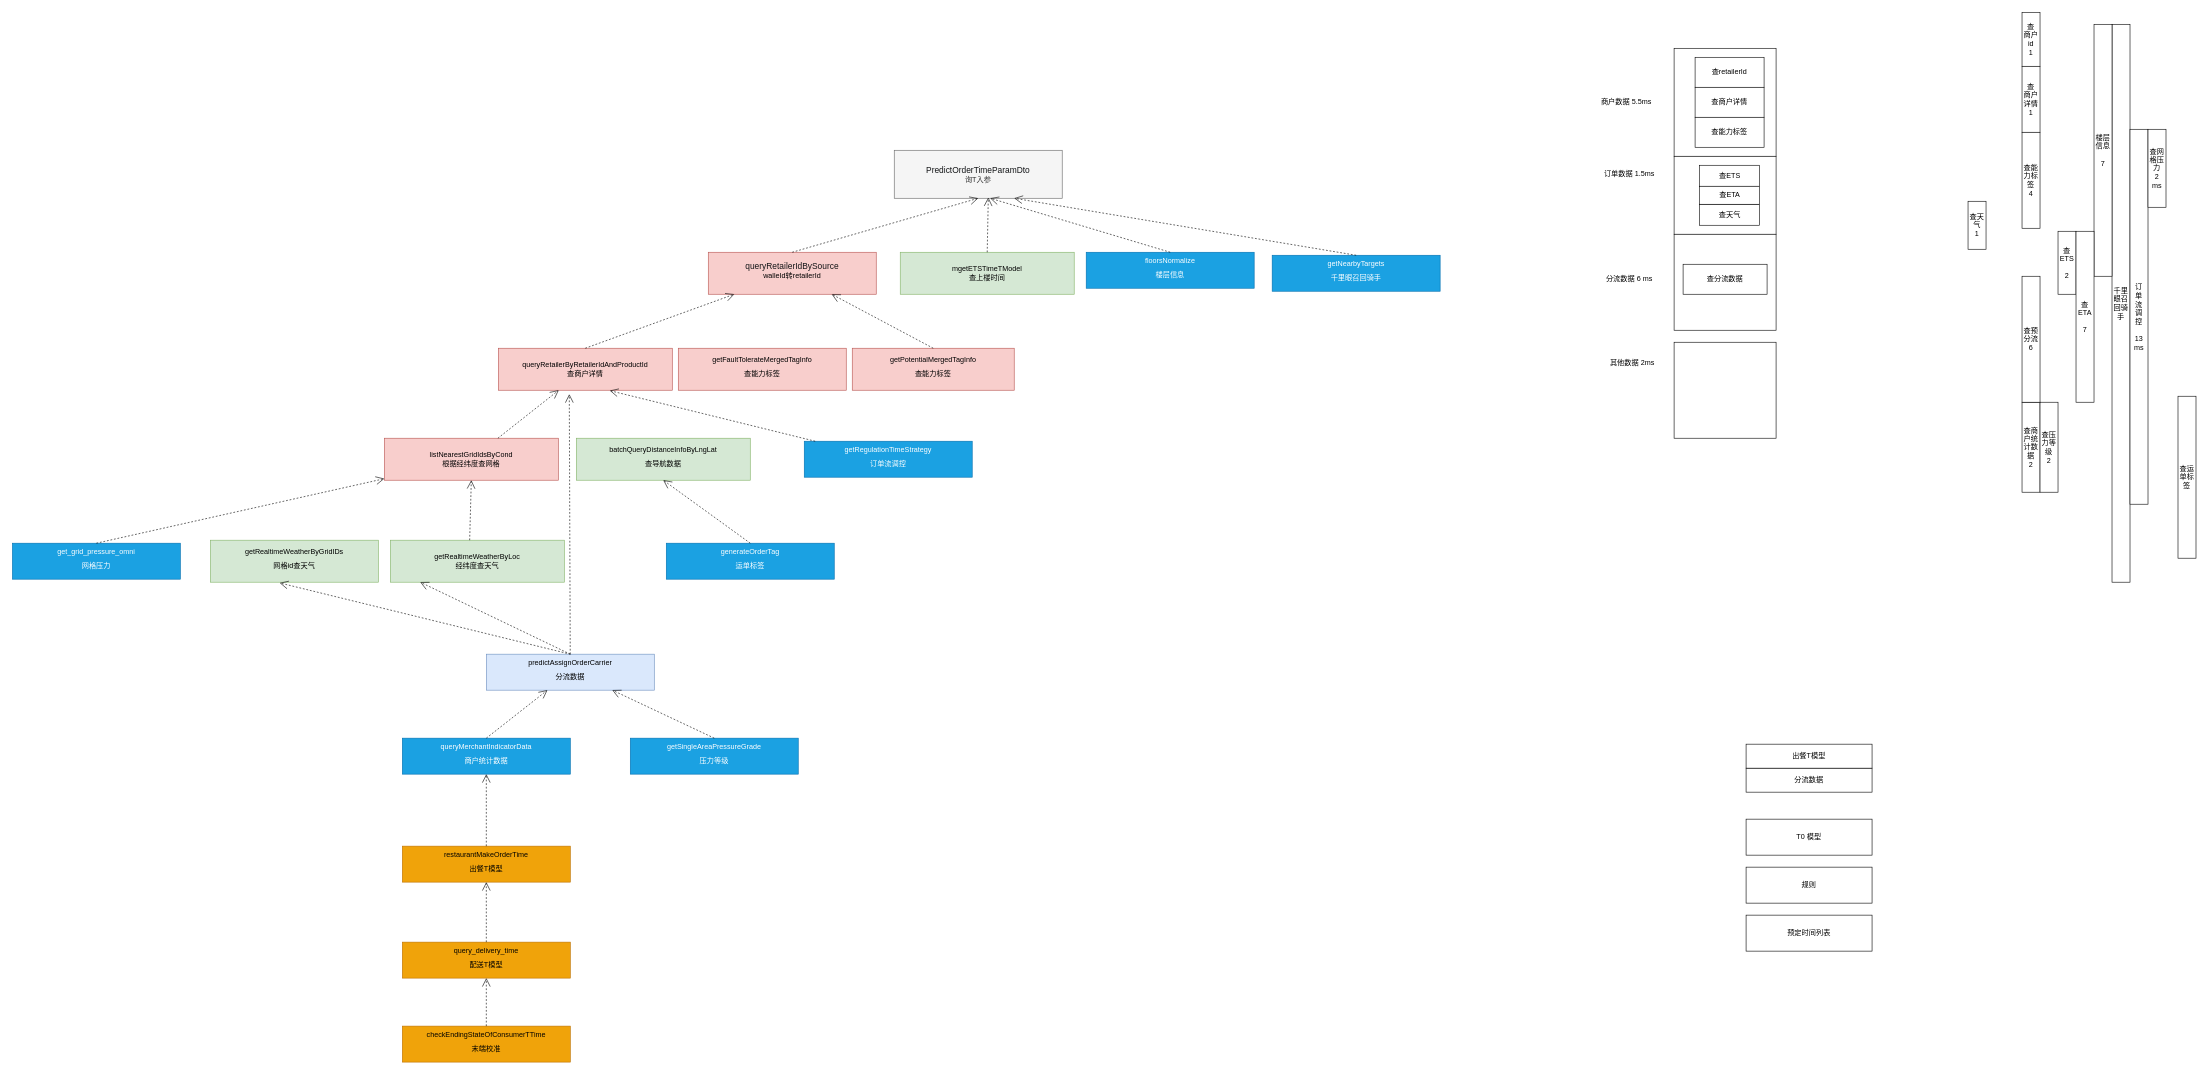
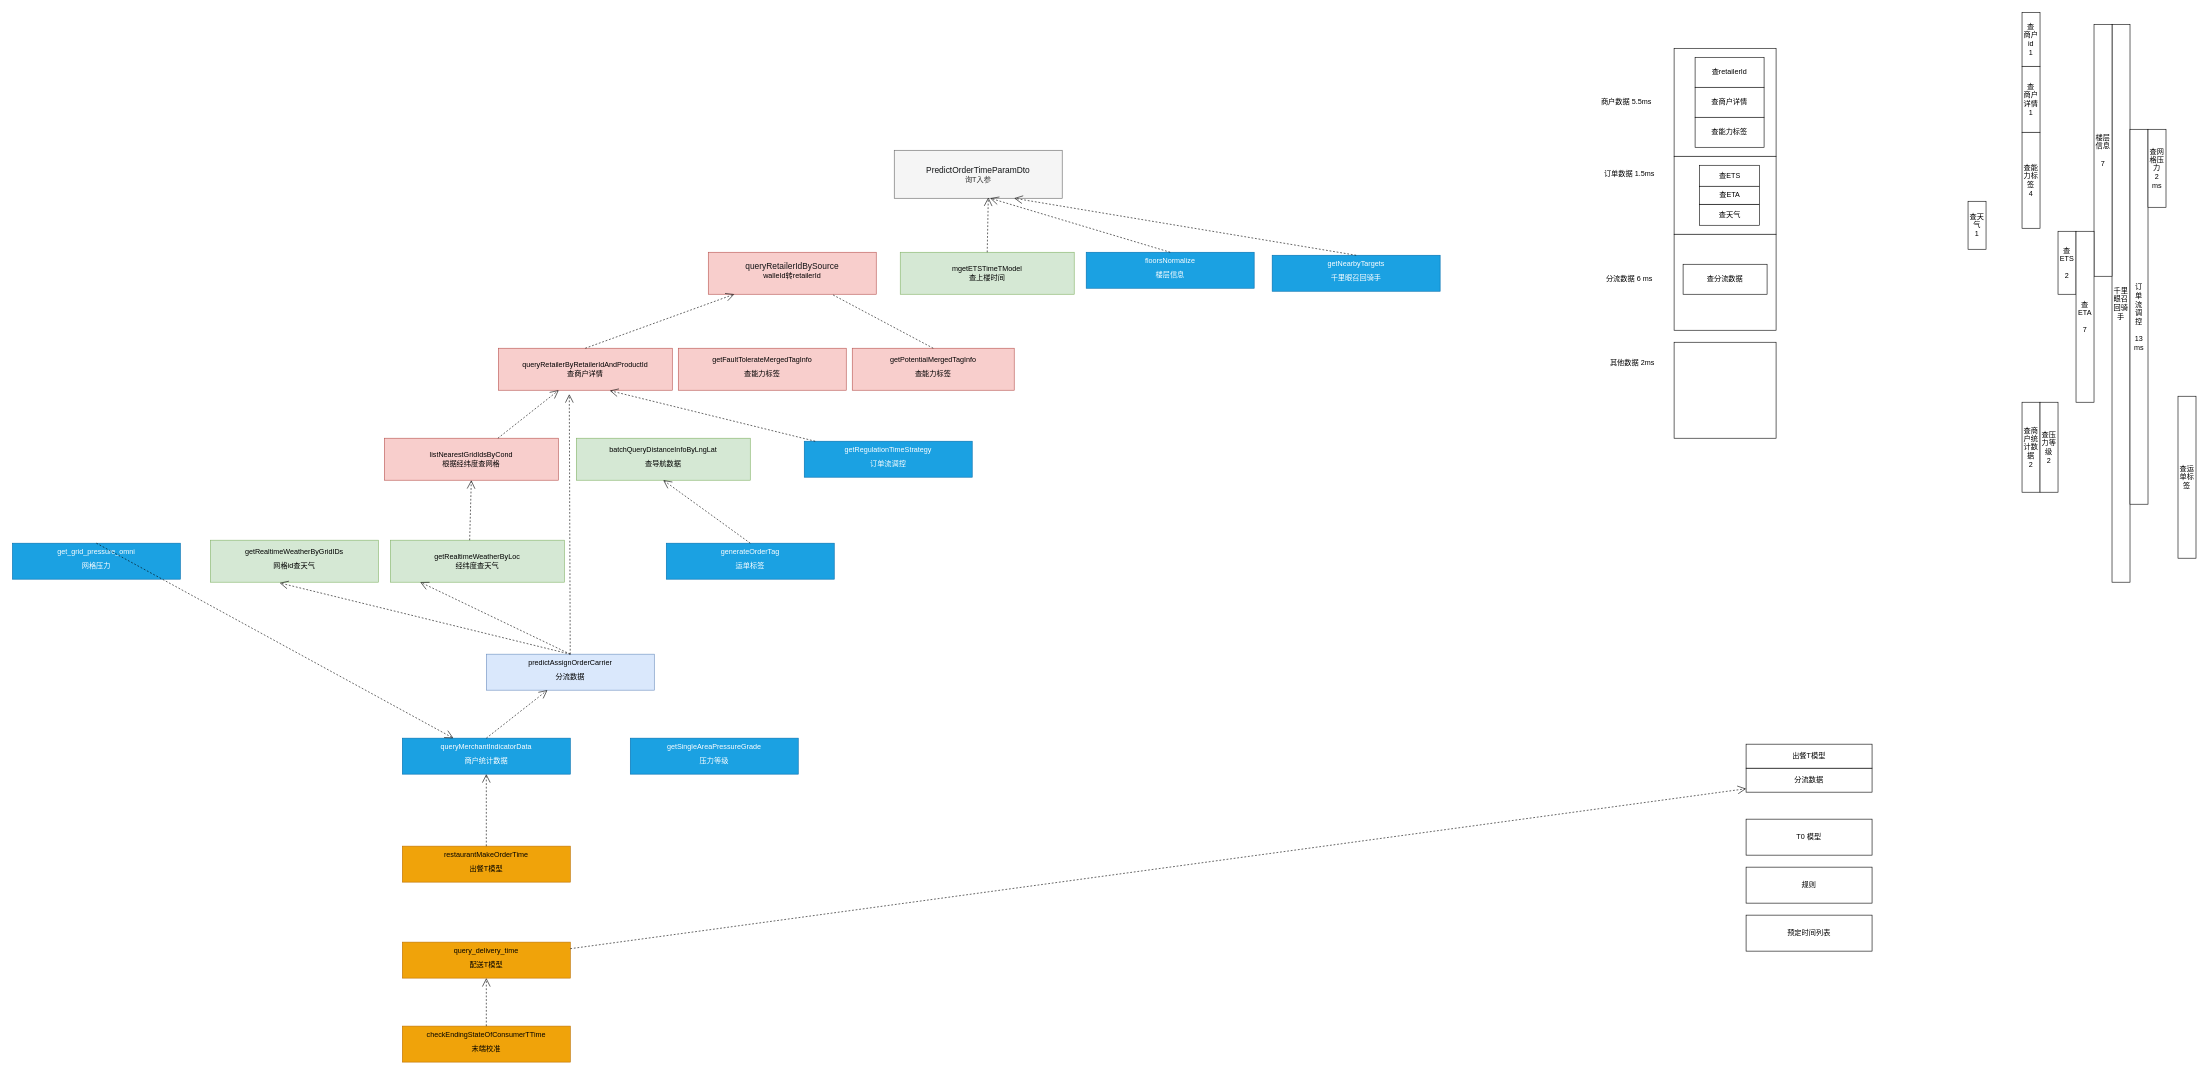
edge "queryRetailerIdBySource walleId转retailerId" -> "PredictOrderTimeParamDto 询T入参": removed
edge "getPotentialMergedTagInfo 查能力标签" -> "queryRetailerIdBySource walleId转retailerId": arrowhead open -> none
node "查预分流 6": removed
edge "get_grid_pressure_omni 网格压力" -> "listNearestGridIdsByCond 根据经纬度查网格": now "get_grid_pressure_omni 网格压力" -> "queryMerchantIndicatorData 商户统计数据"
edge "getSingleAreaPressureGrade 压力等级" -> "predictAssignOrderCarrier 分流数据": removed
edge "query_delivery_time 配送T模型" -> "restaurantMakeOrderTime 出餐T模型": now "query_delivery_time 配送T模型" -> "分流数据"
